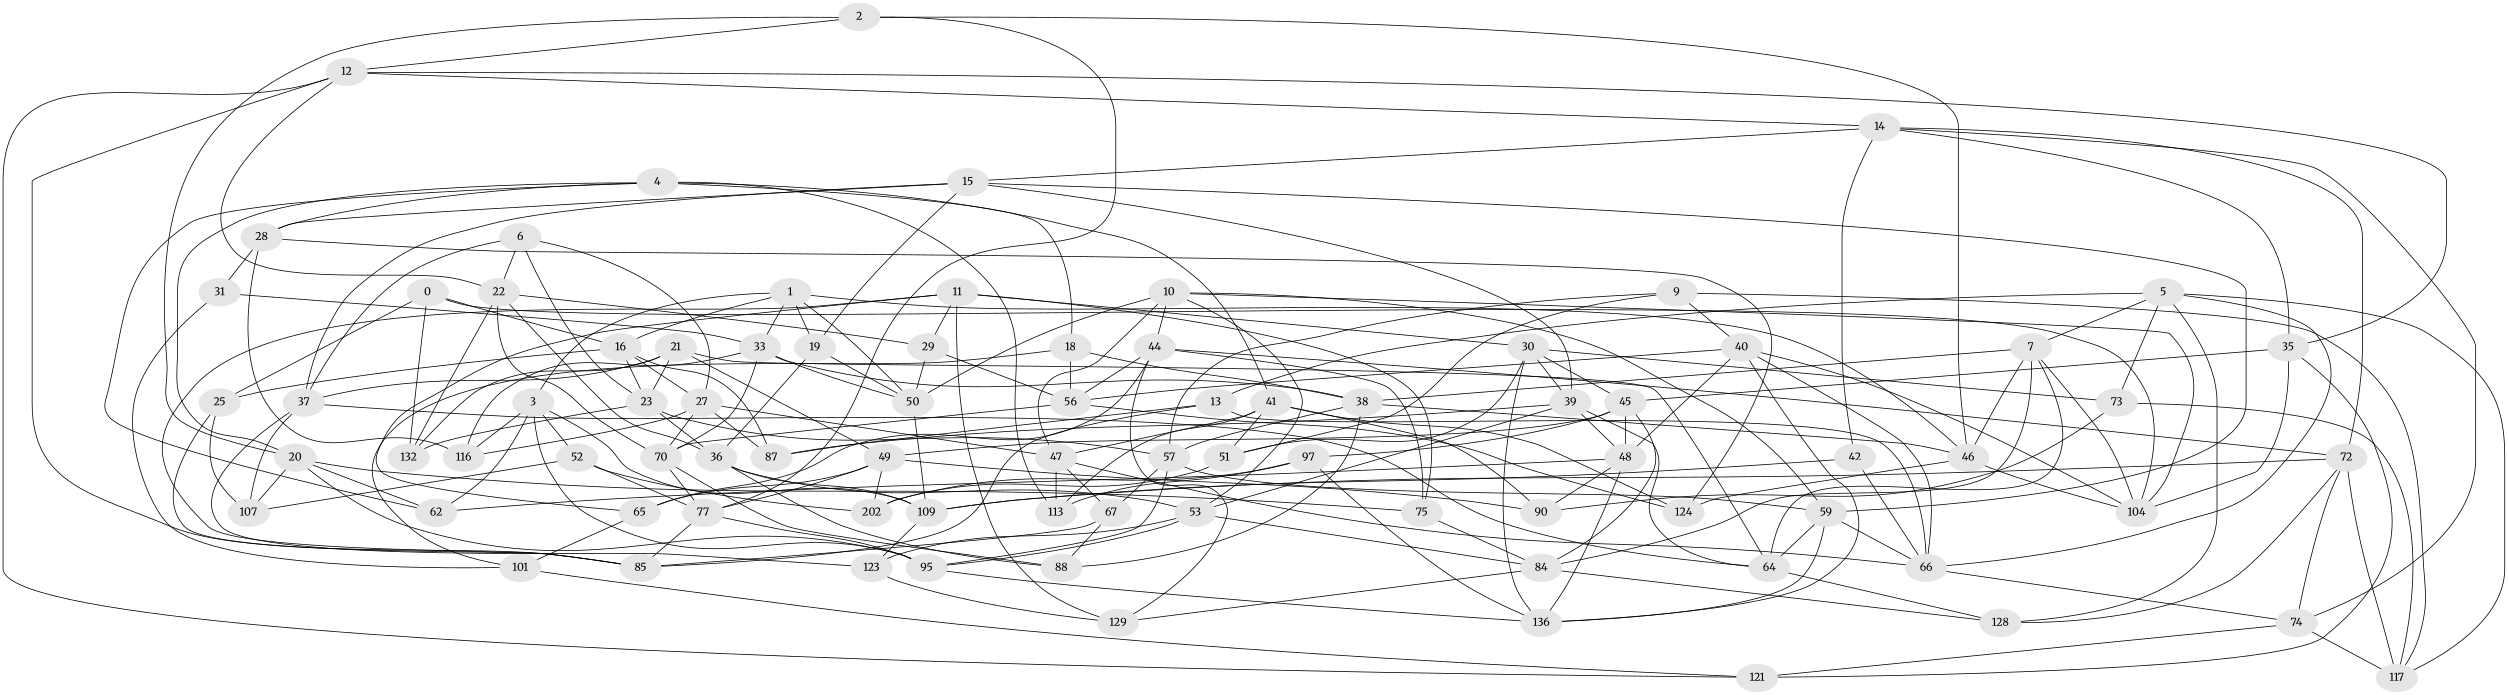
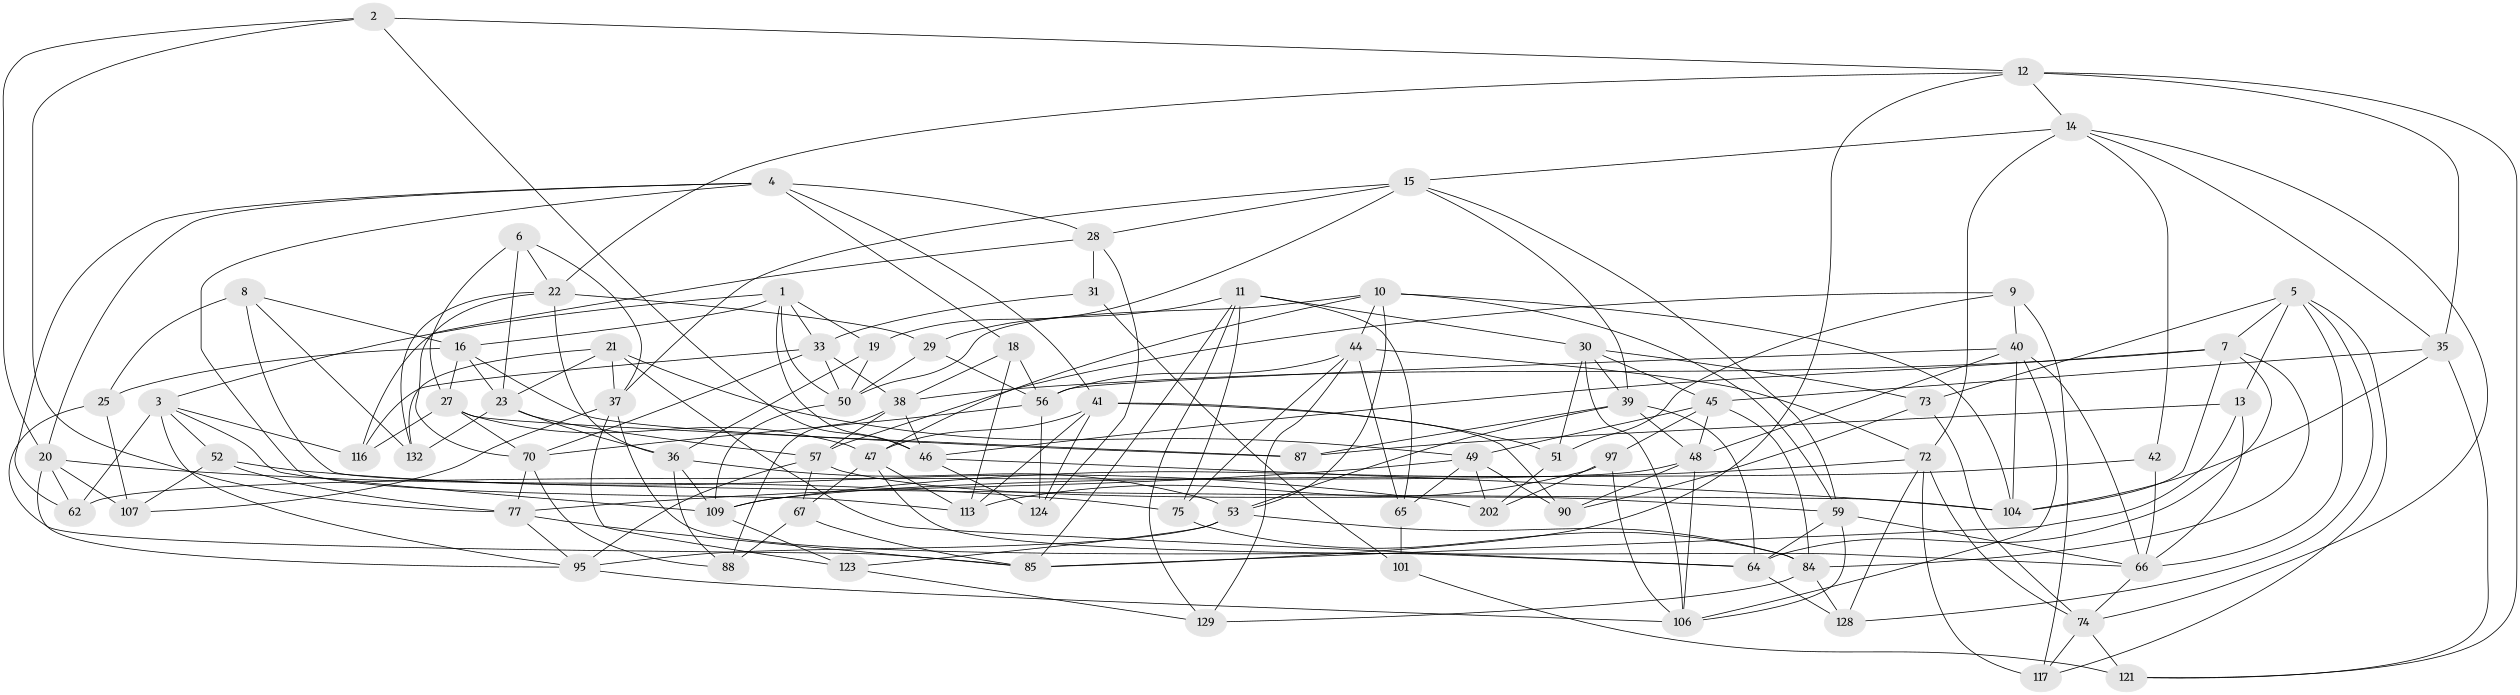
node "0": label "0" -> "8"
edge "18" -- "101": now "18" -- "113"
edge "73" -- "117": now "73" -- "74"
node "136": label "136" -> "106"
